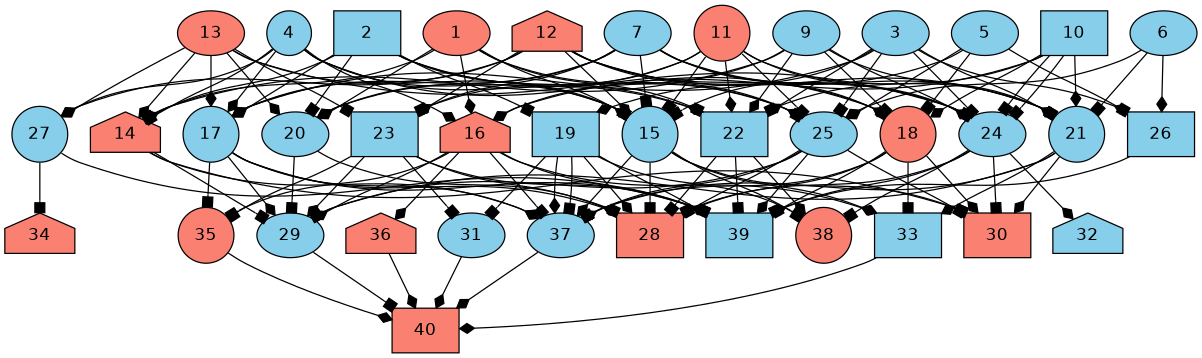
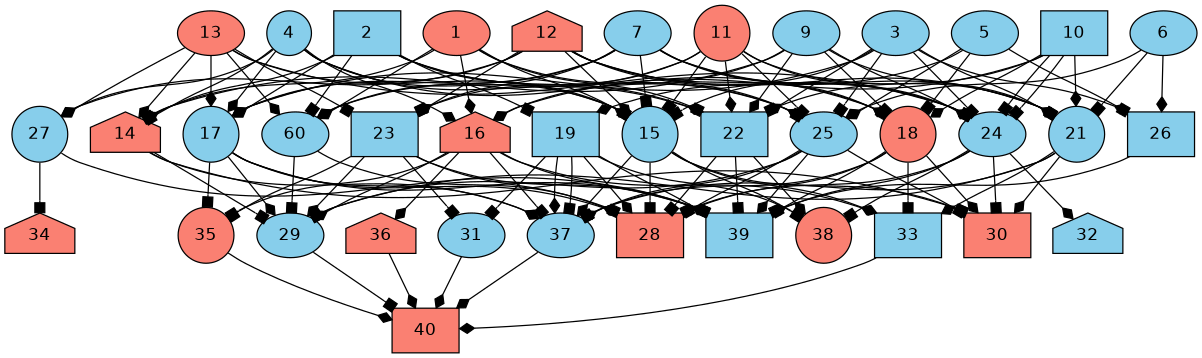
node "20": label "20" -> "60"
